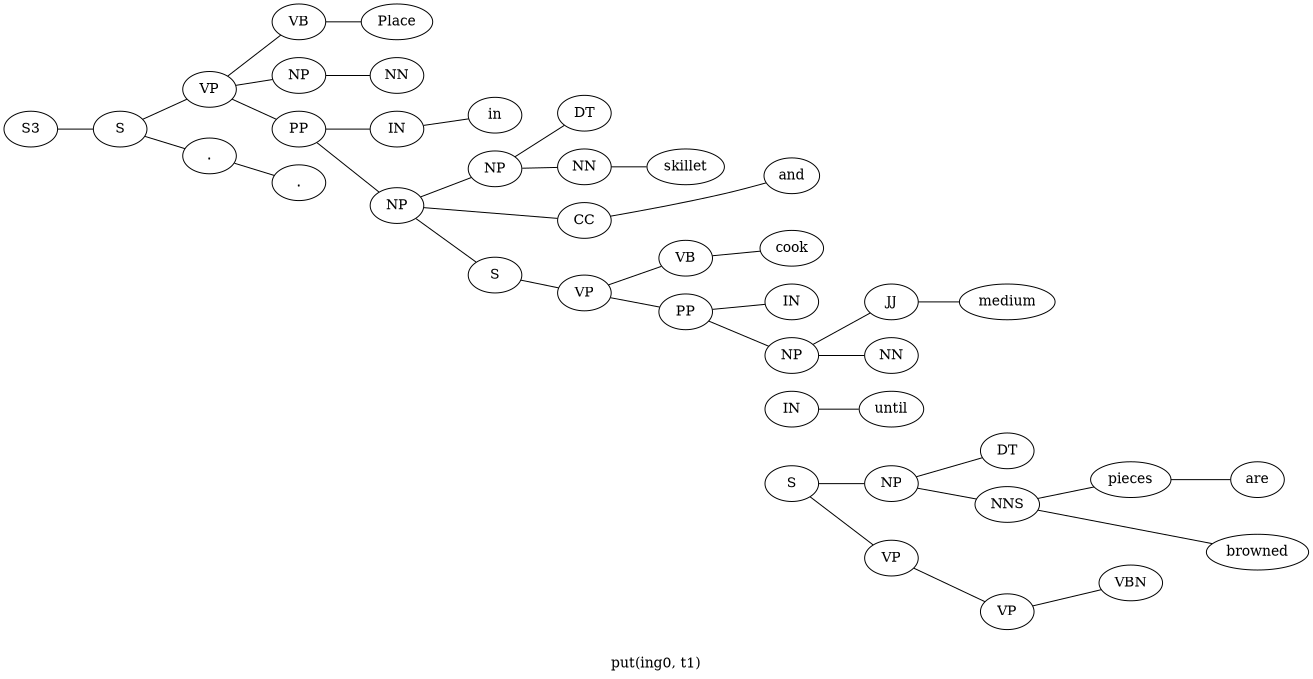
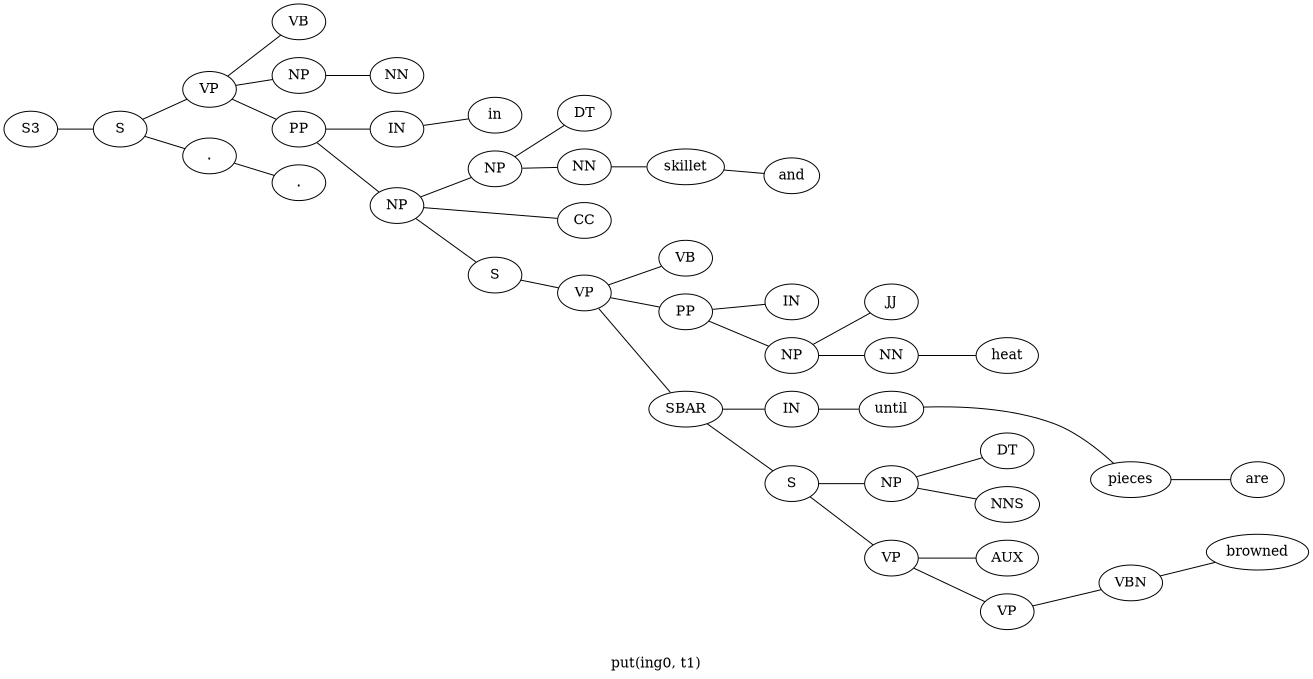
node "Place": removed
edge "and" -- "CC": now "and" -- "skillet"
node "cook": removed
node "medium": removed
node "heat": added
node "SBAR": added
edge "pieces" -- "NNS": now "pieces" -- "until"
edge "NNS" -- "browned": now "VBN" -- "browned"
node "AUX": added
